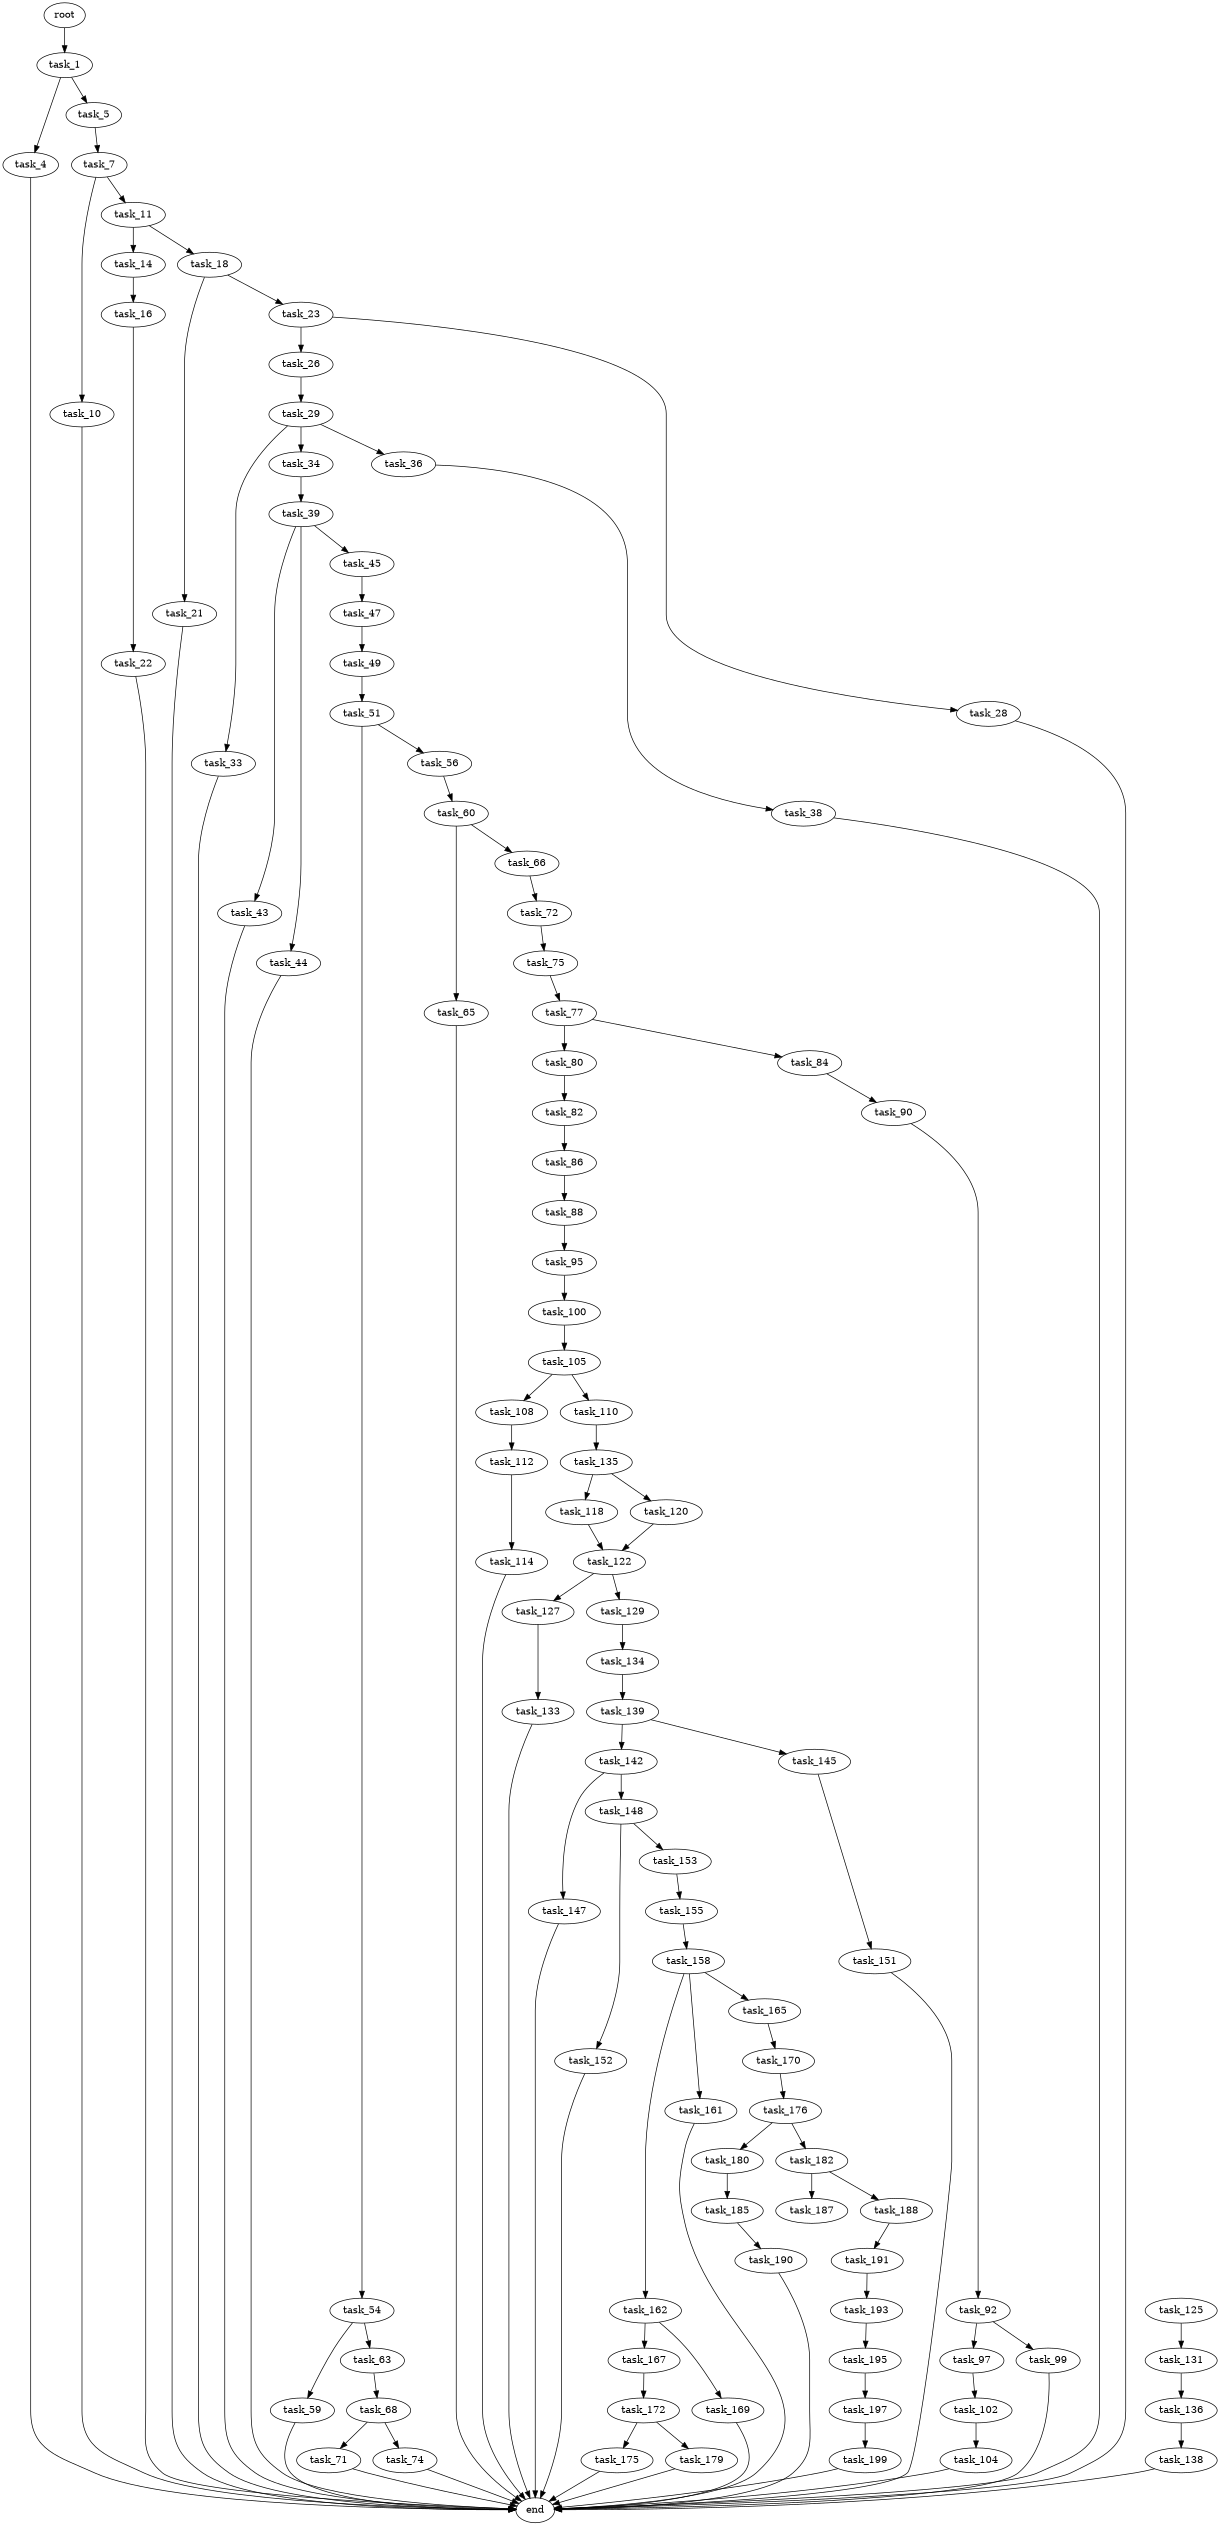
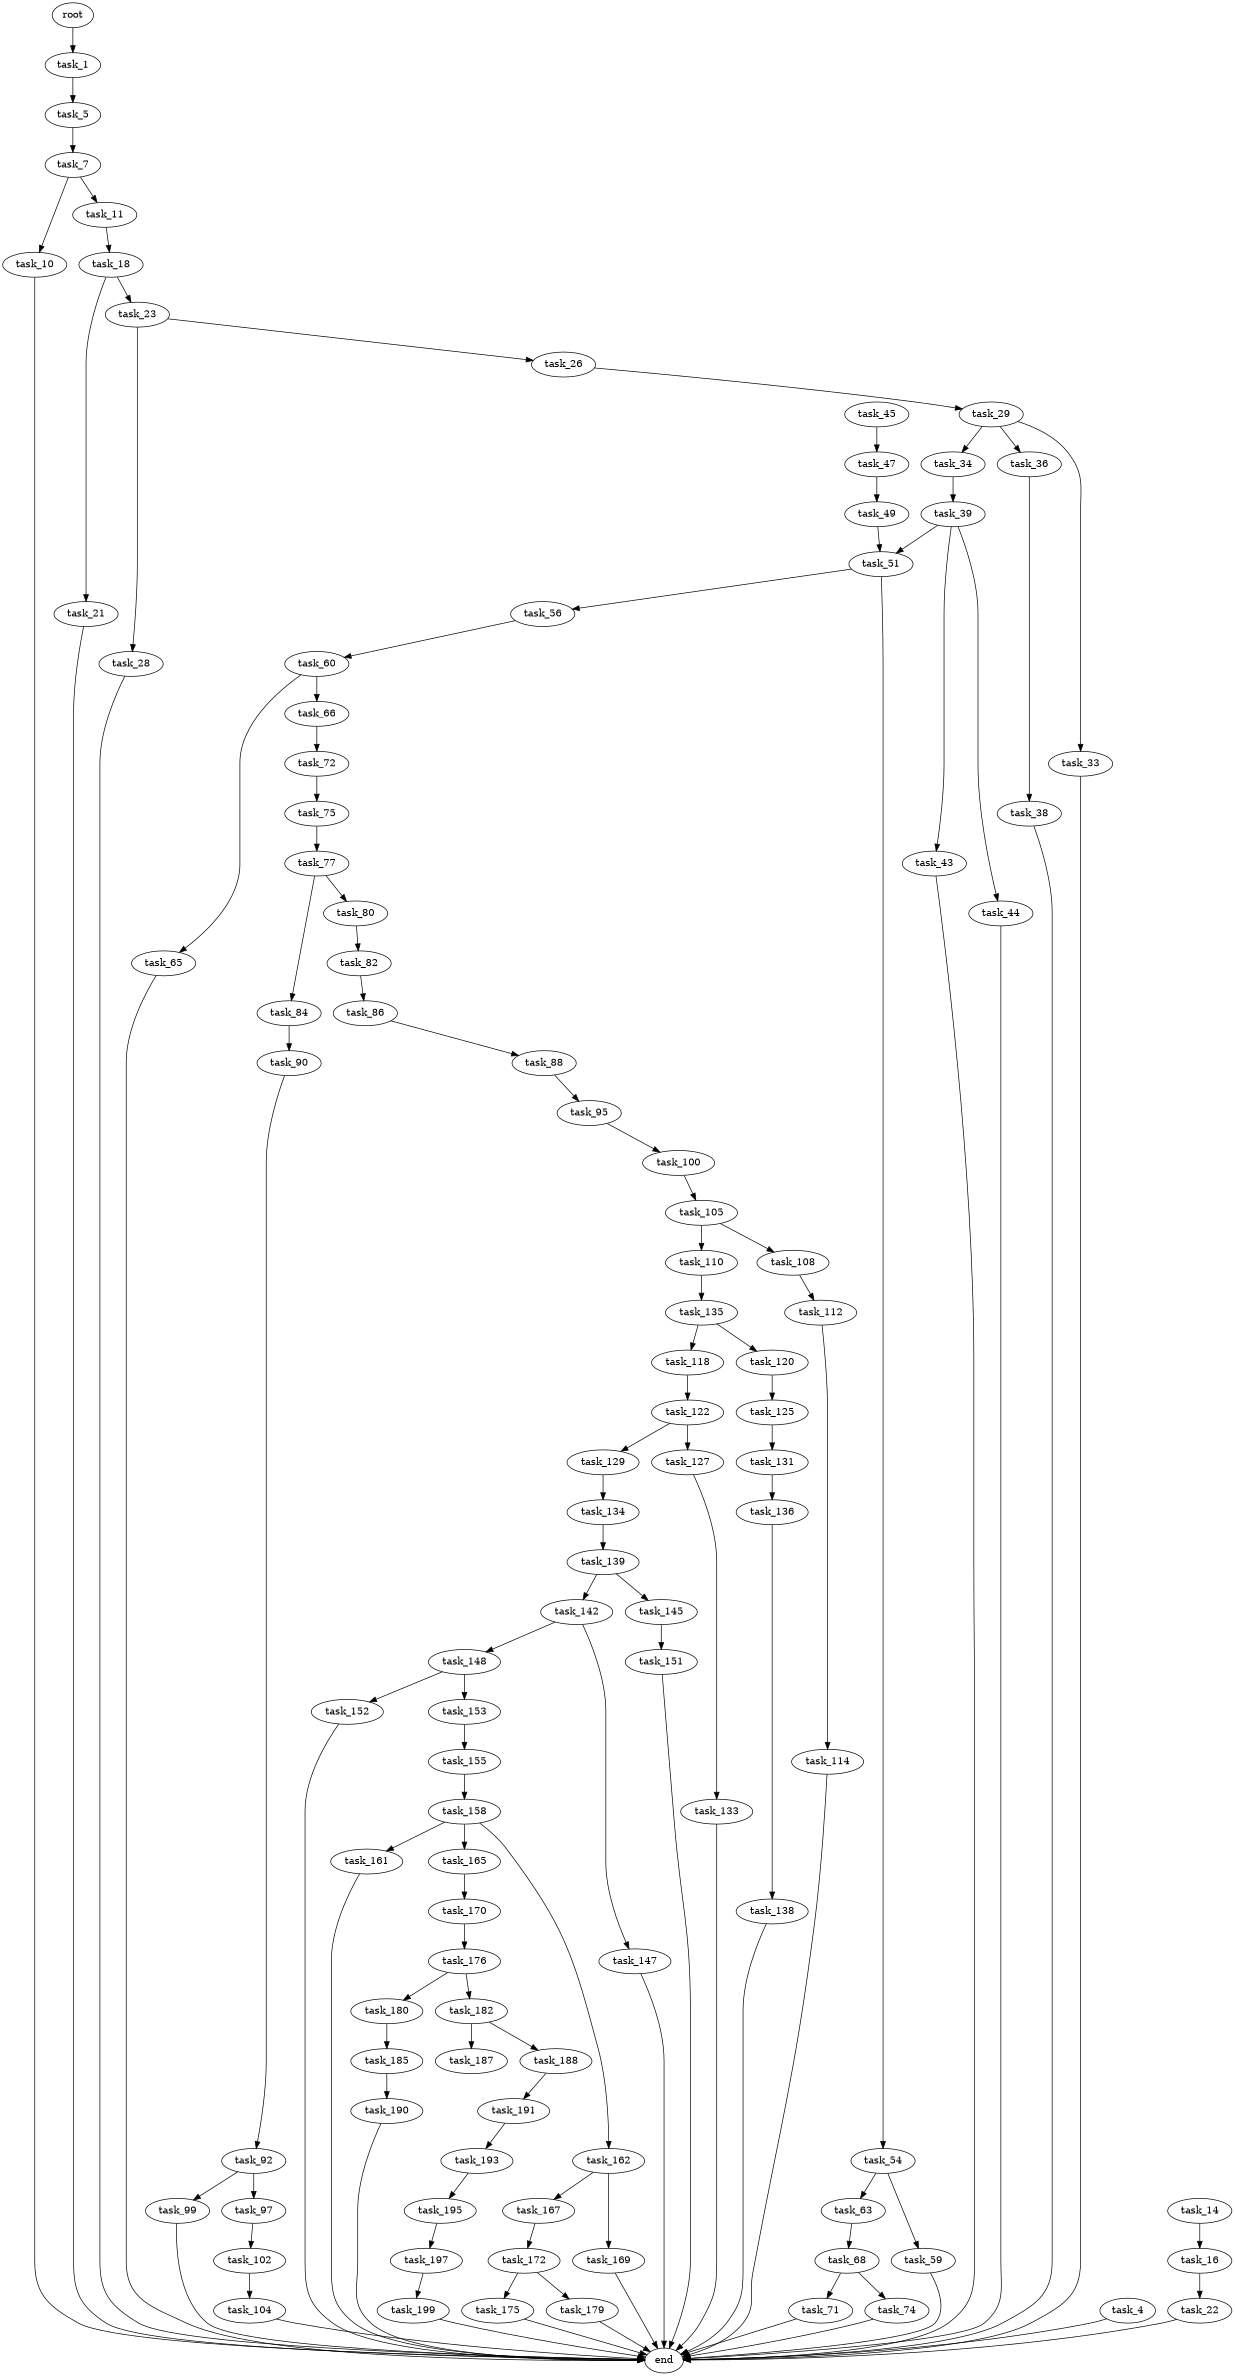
edge "task_1" -> "task_4": removed
edge "task_11" -> "task_14": removed
edge "task_39" -> "task_45": now "task_39" -> "task_51"
edge "task_120" -> "task_122": now "task_120" -> "task_125"
